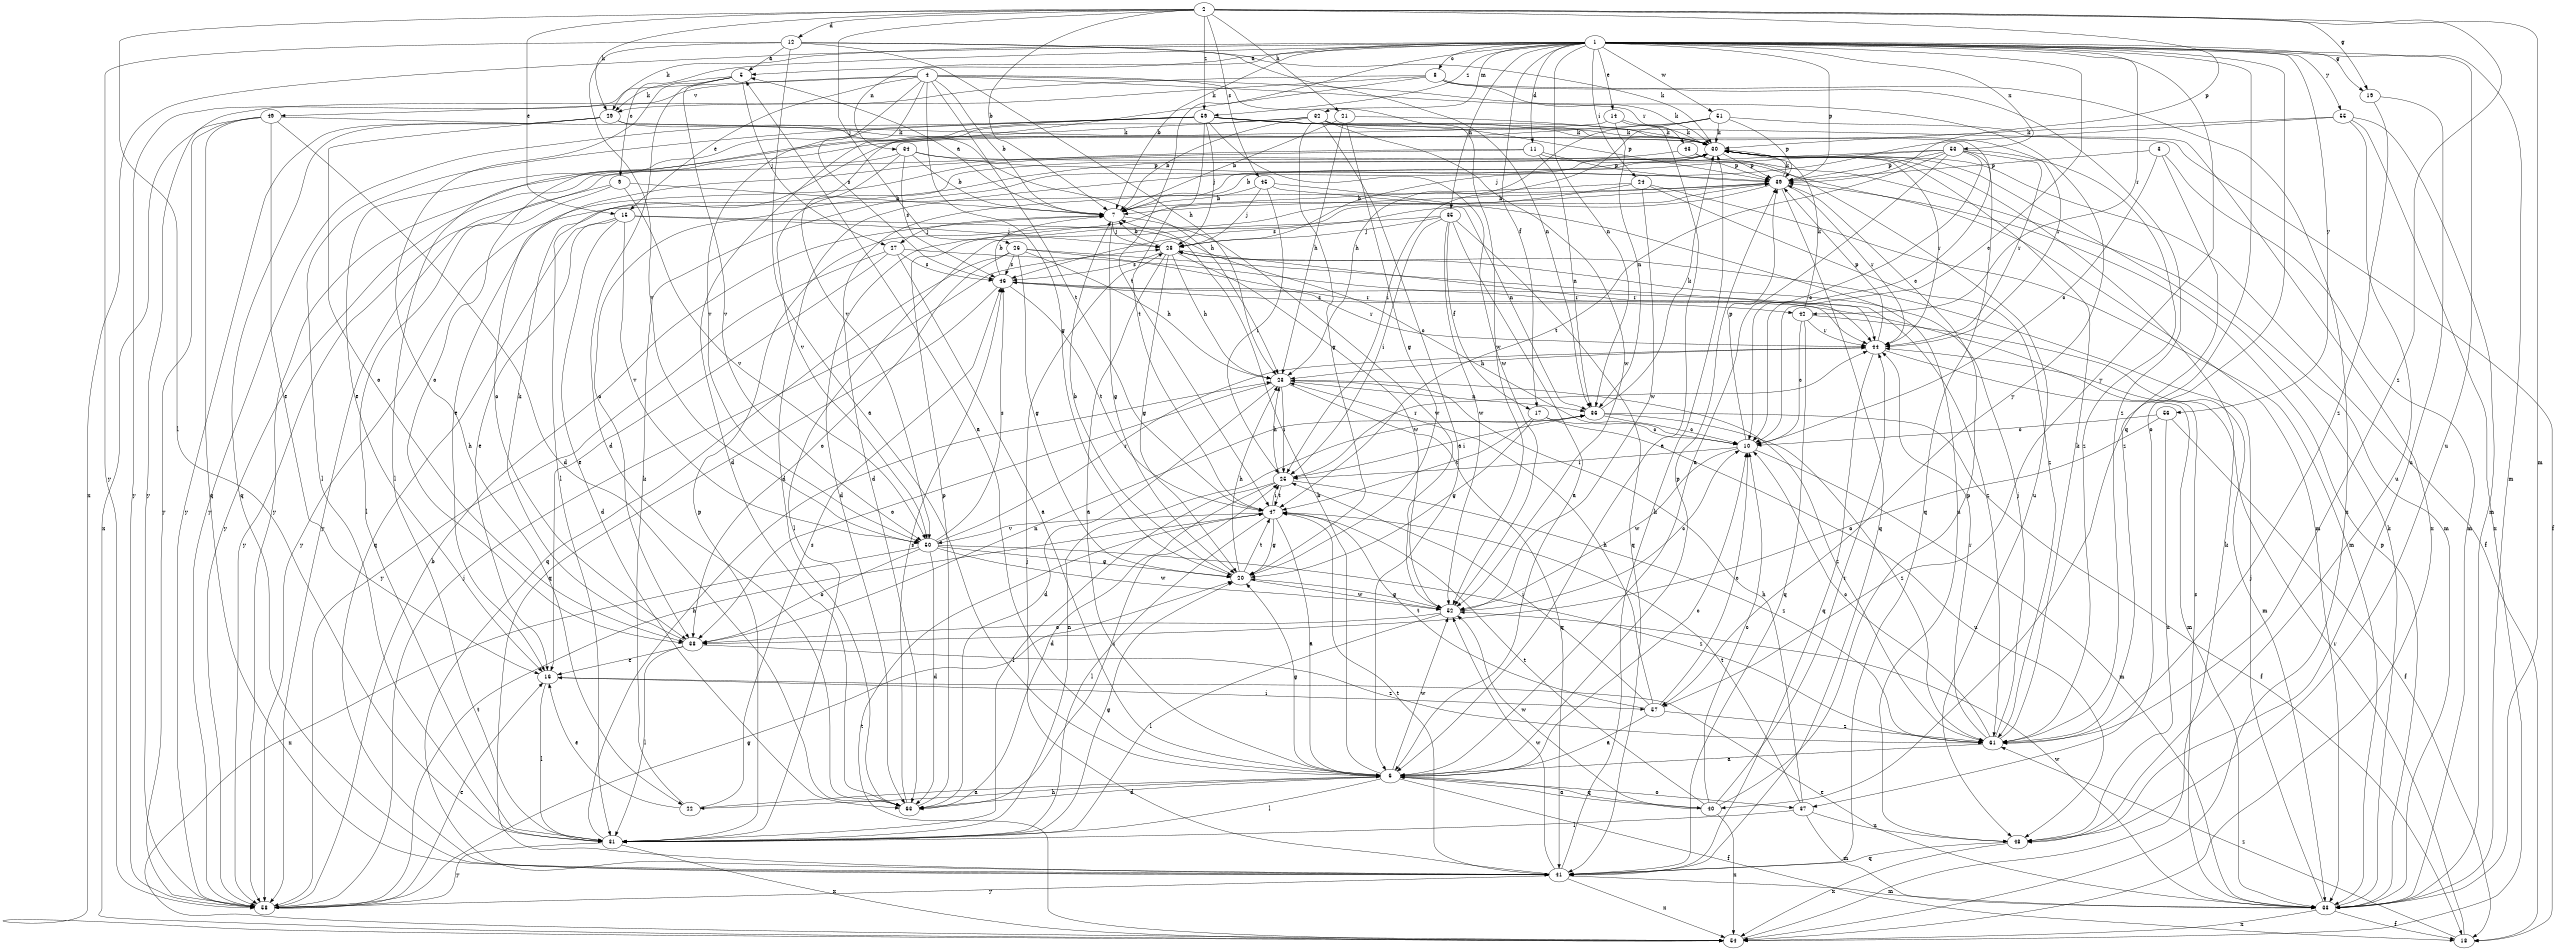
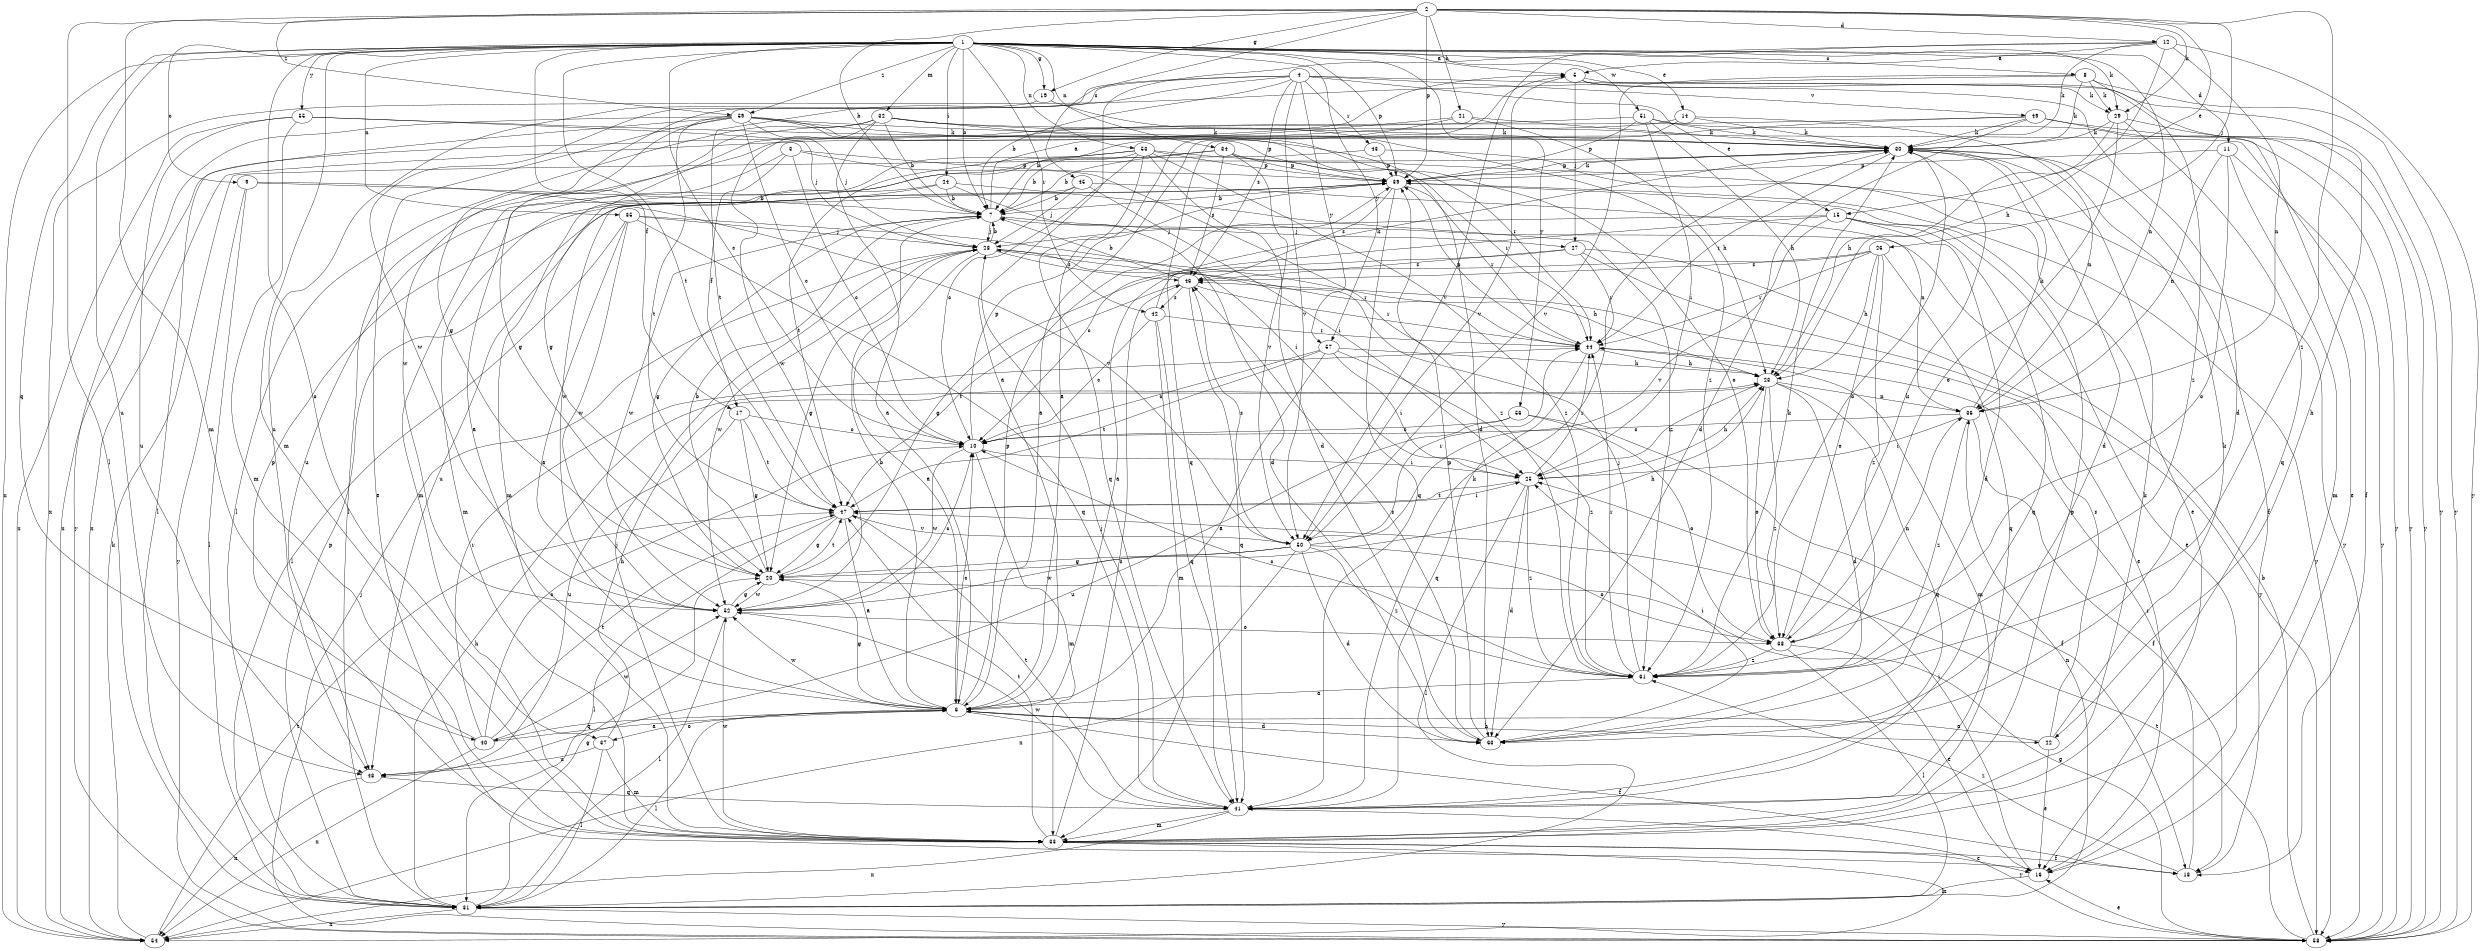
edge "35" -> "17": now "3" -> "17"
edge "37" -> "47": now "33" -> "47"
edge "16" -> "57": now "16" -> "25"
